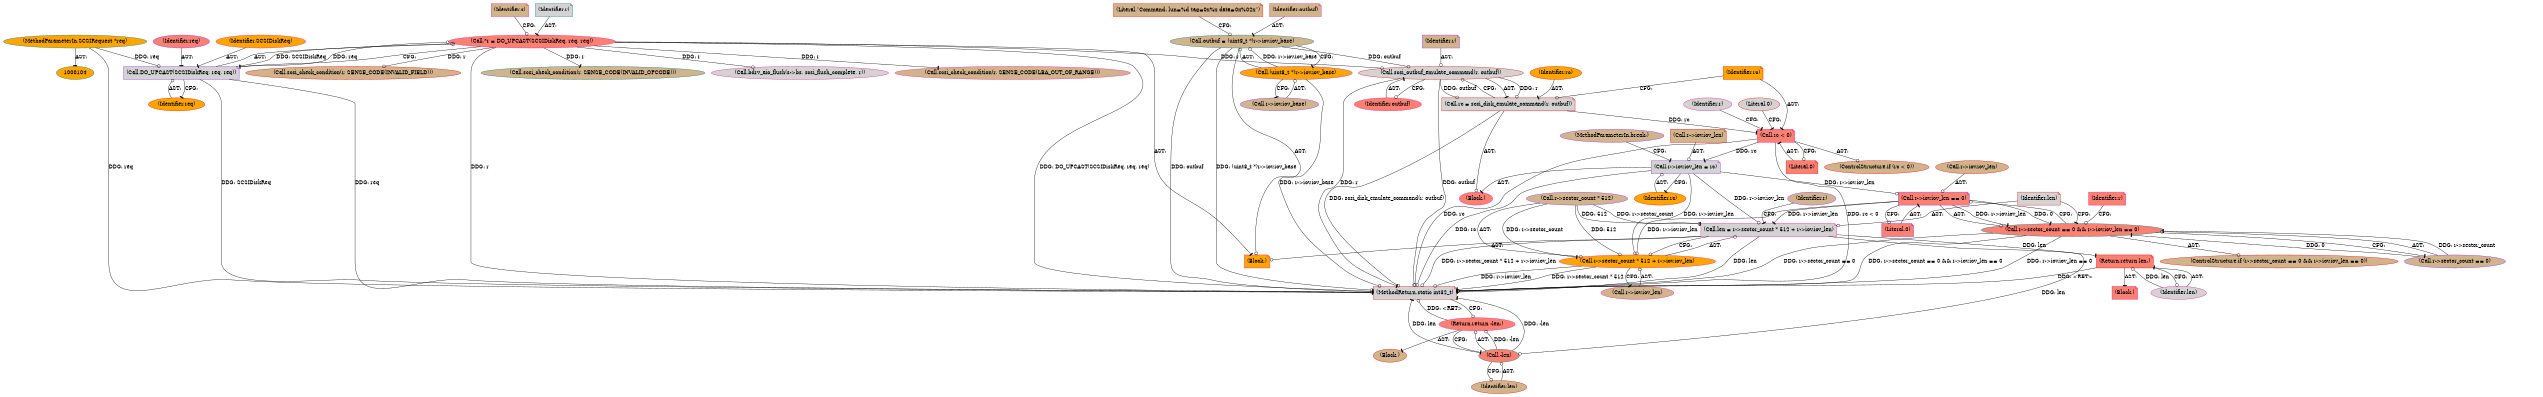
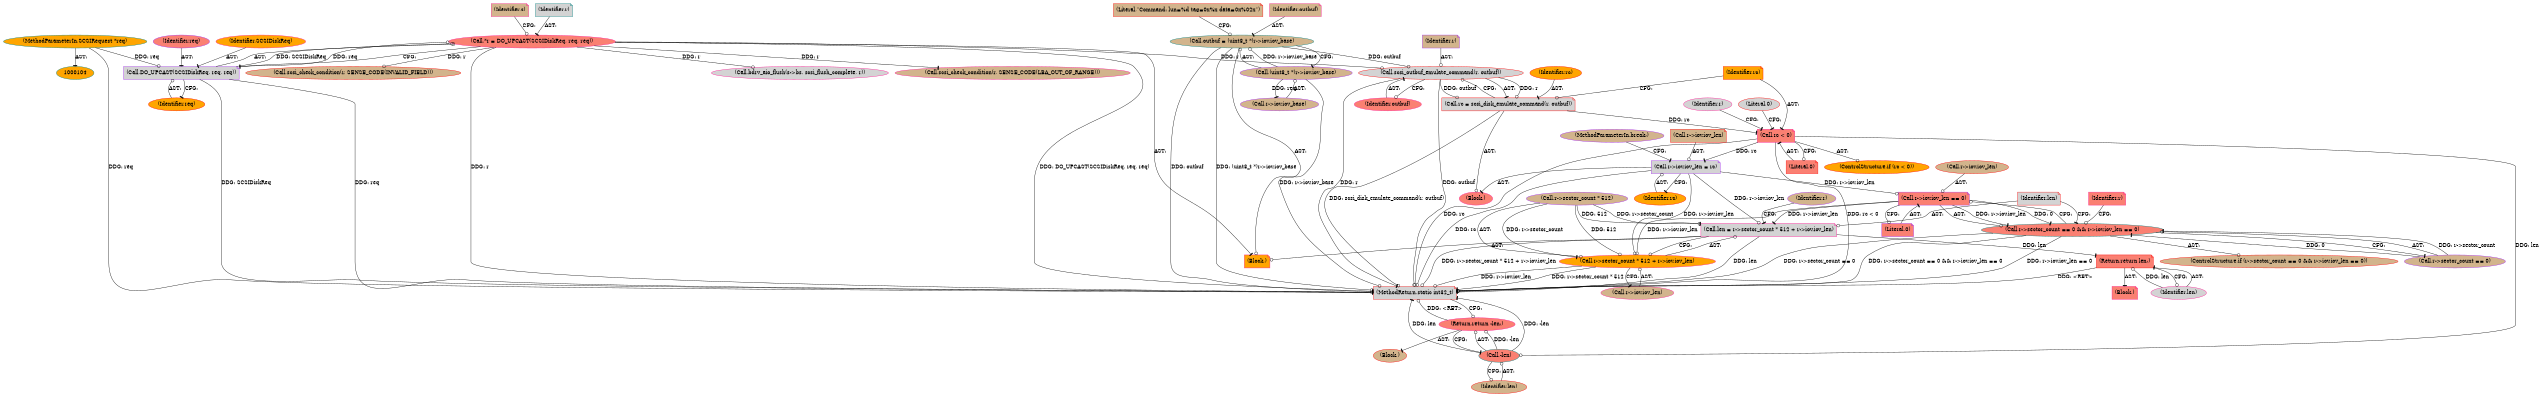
node "(Call,scsi_check_condition(r, SENSE_CODE(INVALID_OPCODE)))": removed
node "(Call,(uint8_t *)r->iov.iov_base)": fillcolor orange -> tan
edge "(Call,(uint8_t *)r->iov.iov_base)" -> "(Call,r->iov.iov_base)": label "CFG: " -> "DDG: req"
node "(ControlStructure,if (rc < 0))": fillcolor tan -> orange
edge "(Call,len = r->sector_count * 512 + r->iov.iov_len)" -> "(Call,-len)": now "(Call,rc < 0)" -> "(Call,-len)"
